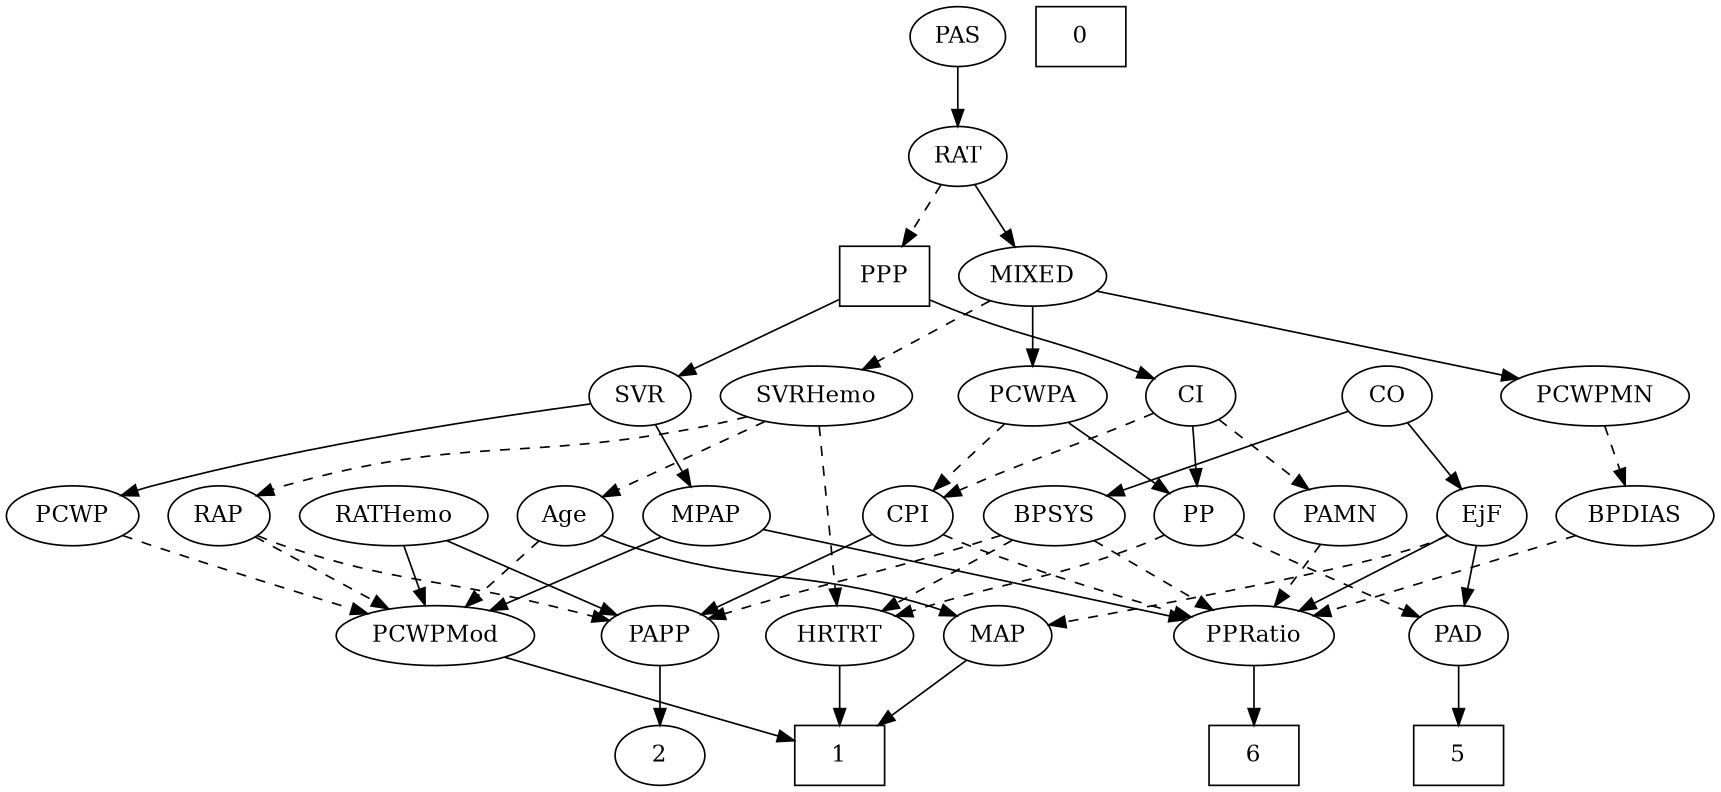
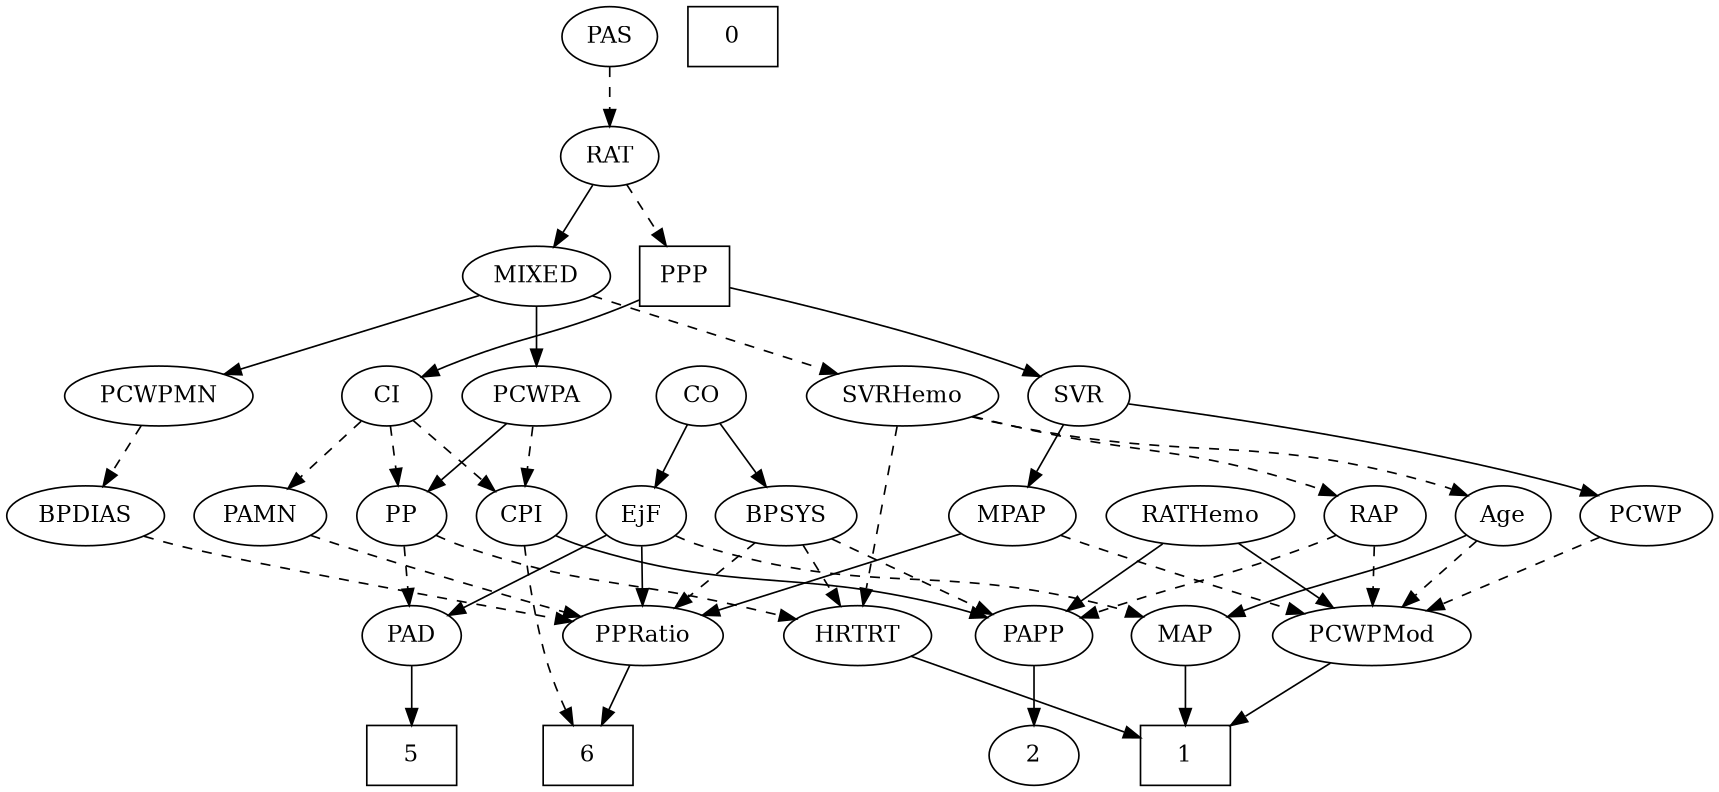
edge "PAS" -> "RAT": style solid -> dashed
edge "CI" -> "PP": style solid -> dashed
edge "MPAP" -> "PCWPMod": style solid -> dashed
edge "CPI" -> "PPRatio": now "CPI" -> "6"
